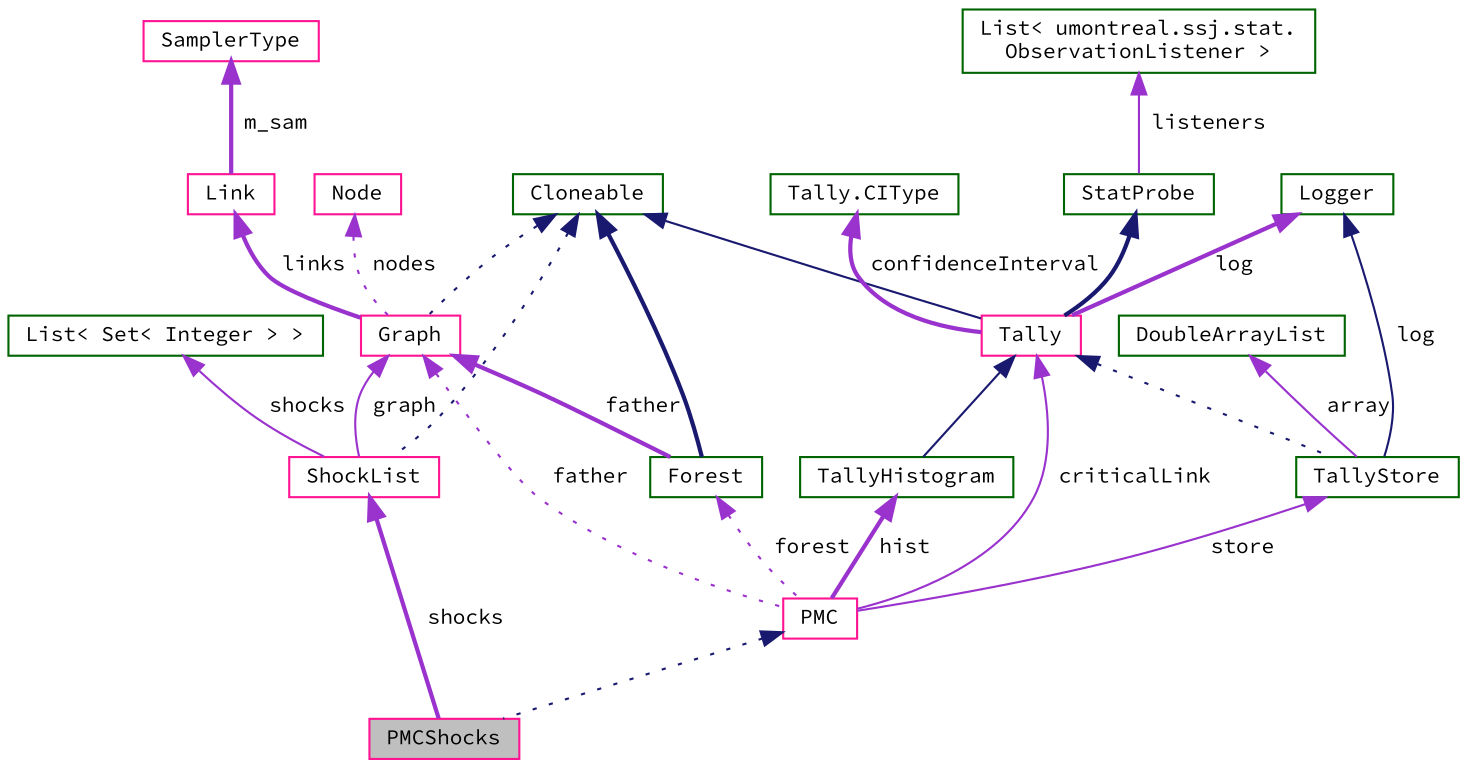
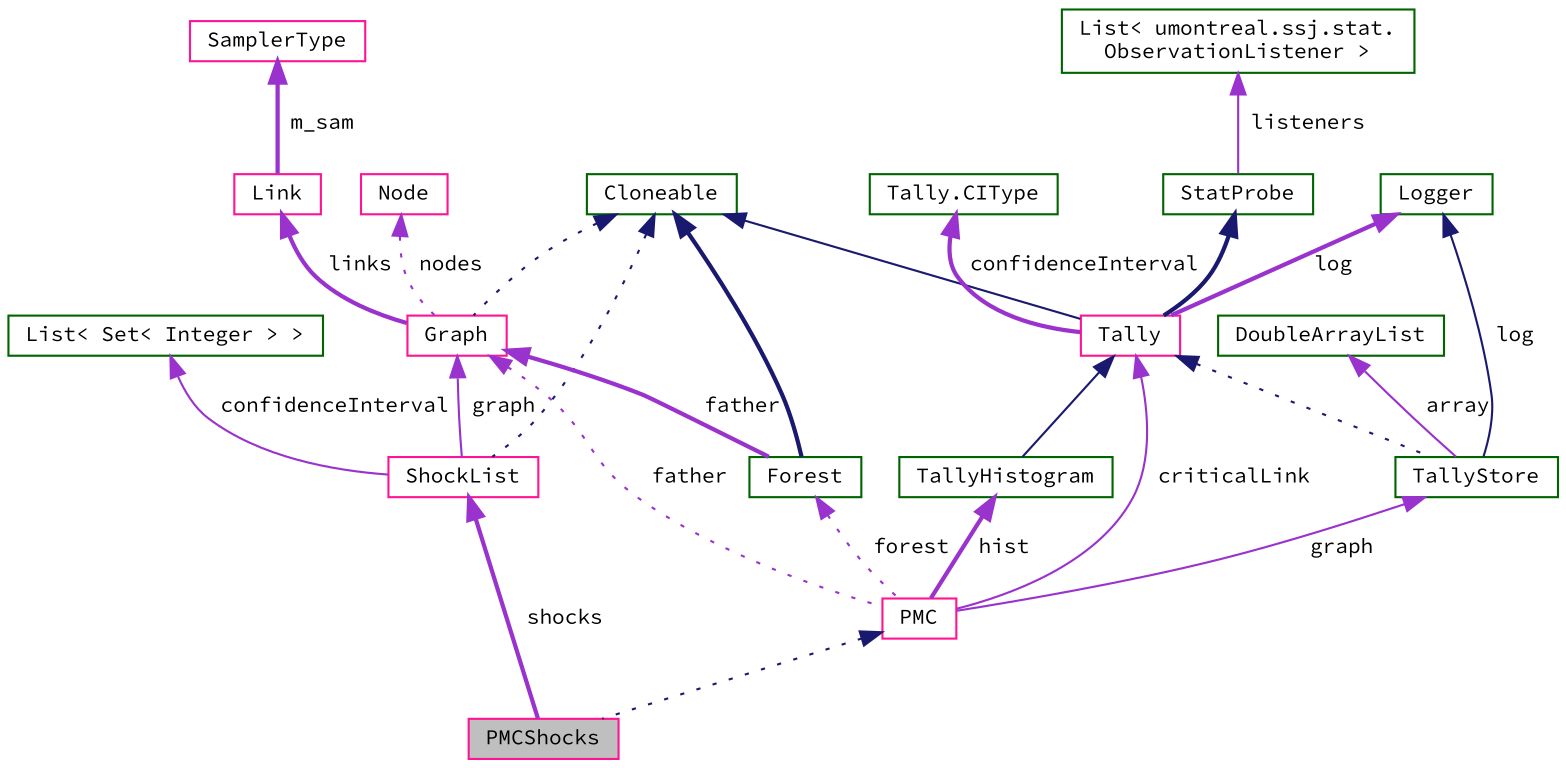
edge "ShockList" -> "List< Set< Integer > >": label " shocks" -> " confidenceInterval"
edge "PMC" -> "TallyStore": label " store" -> " graph"
